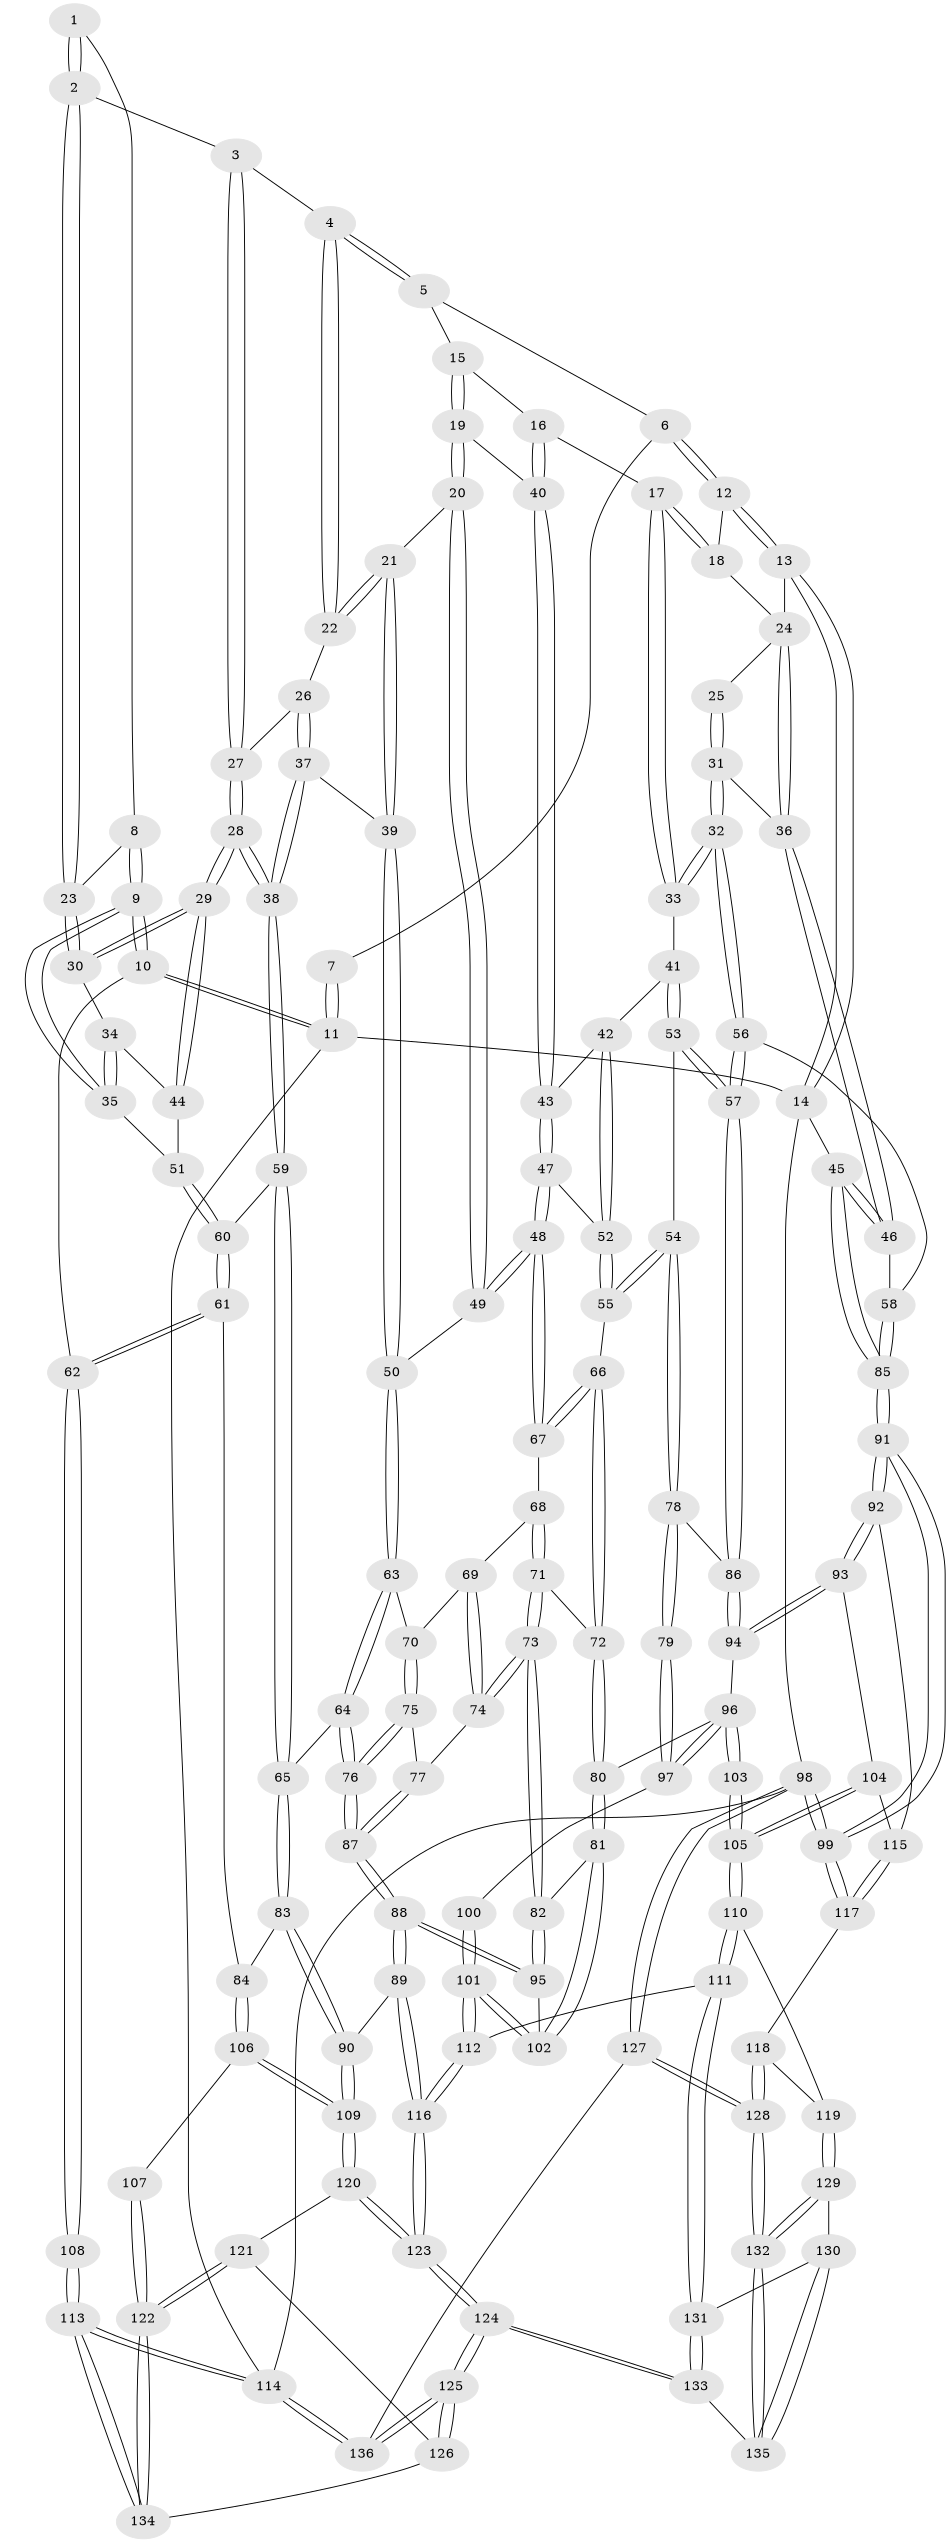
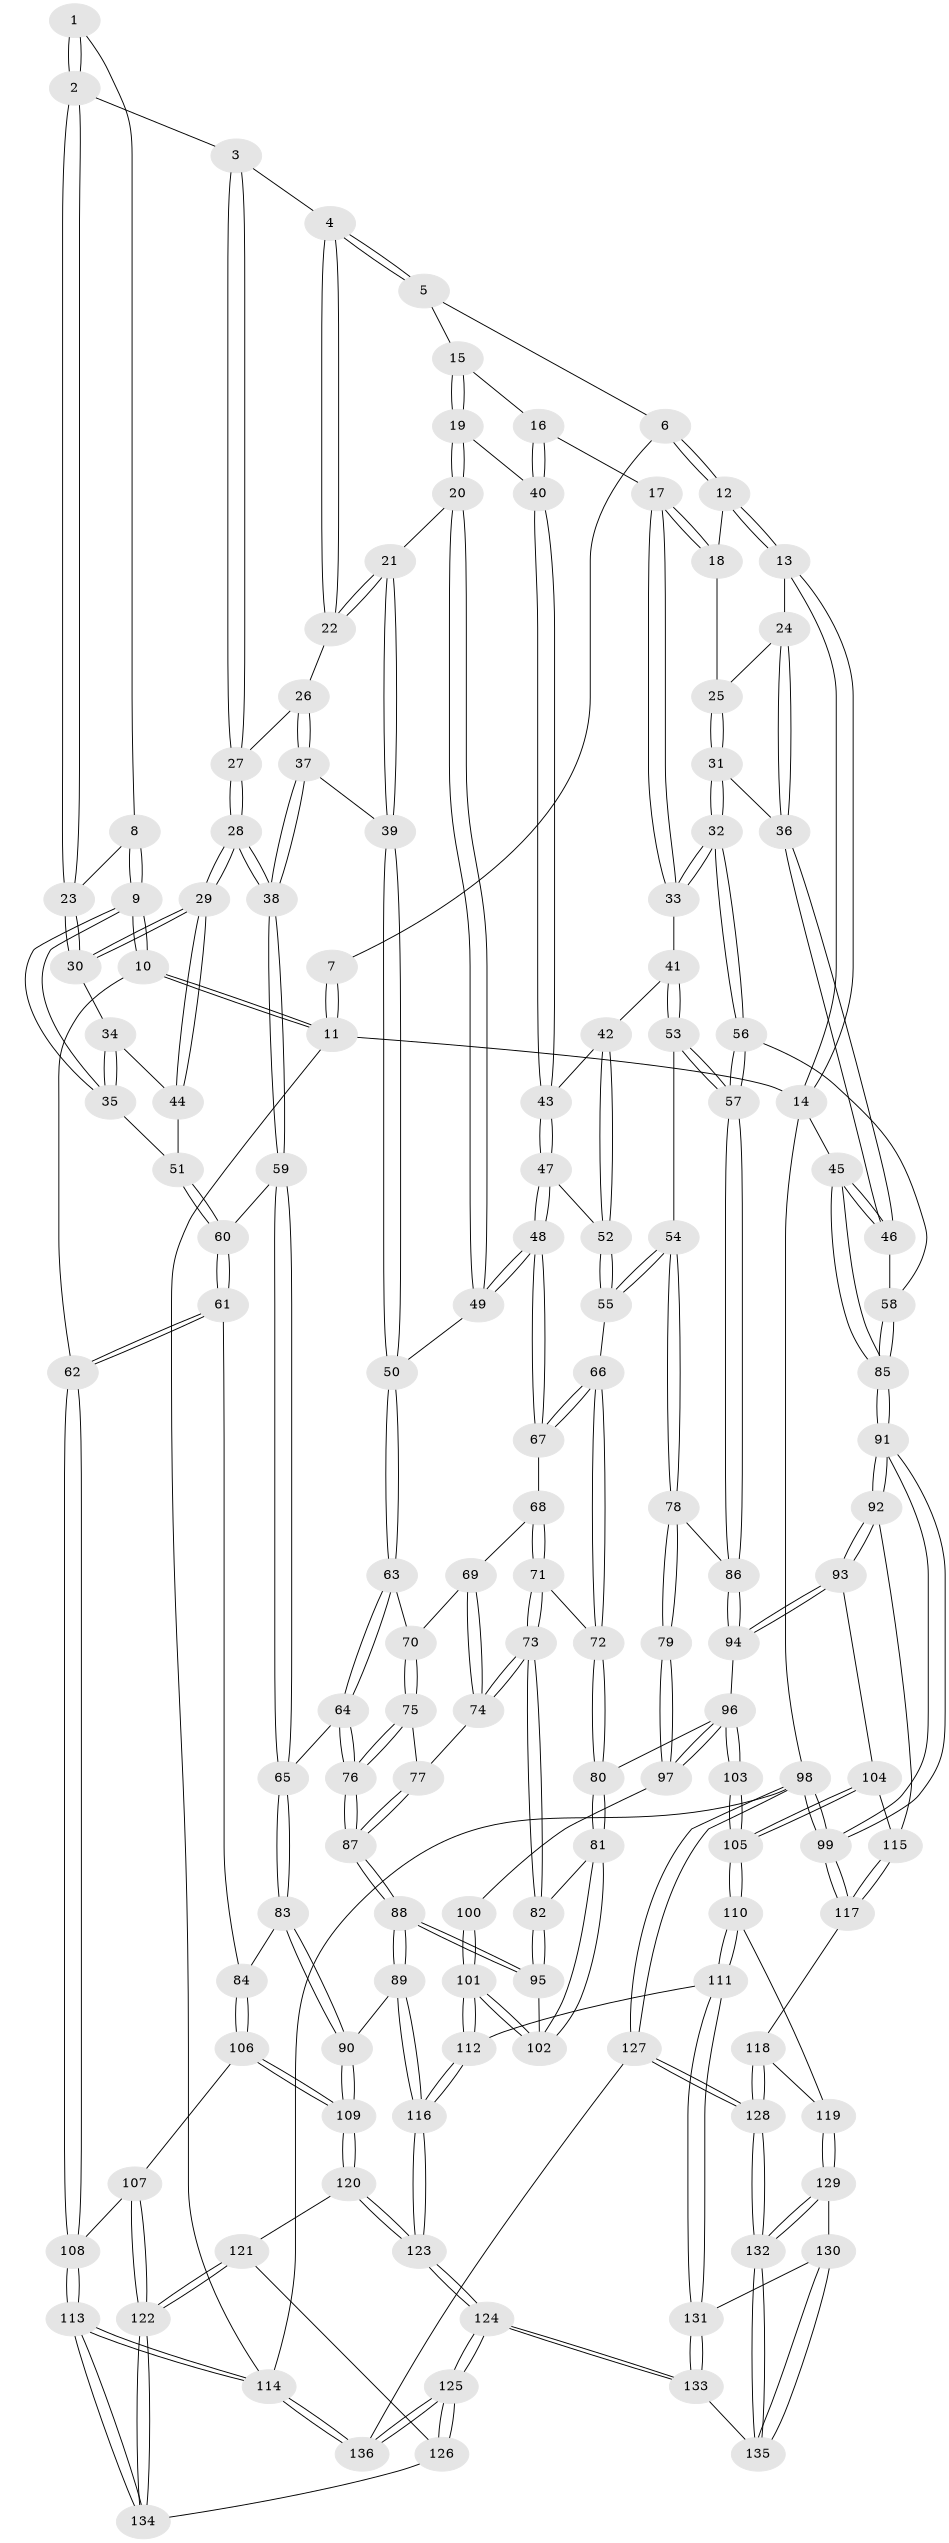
edge "18" -- "24": now "18" -- "25"
edge "107" -- "108": added
